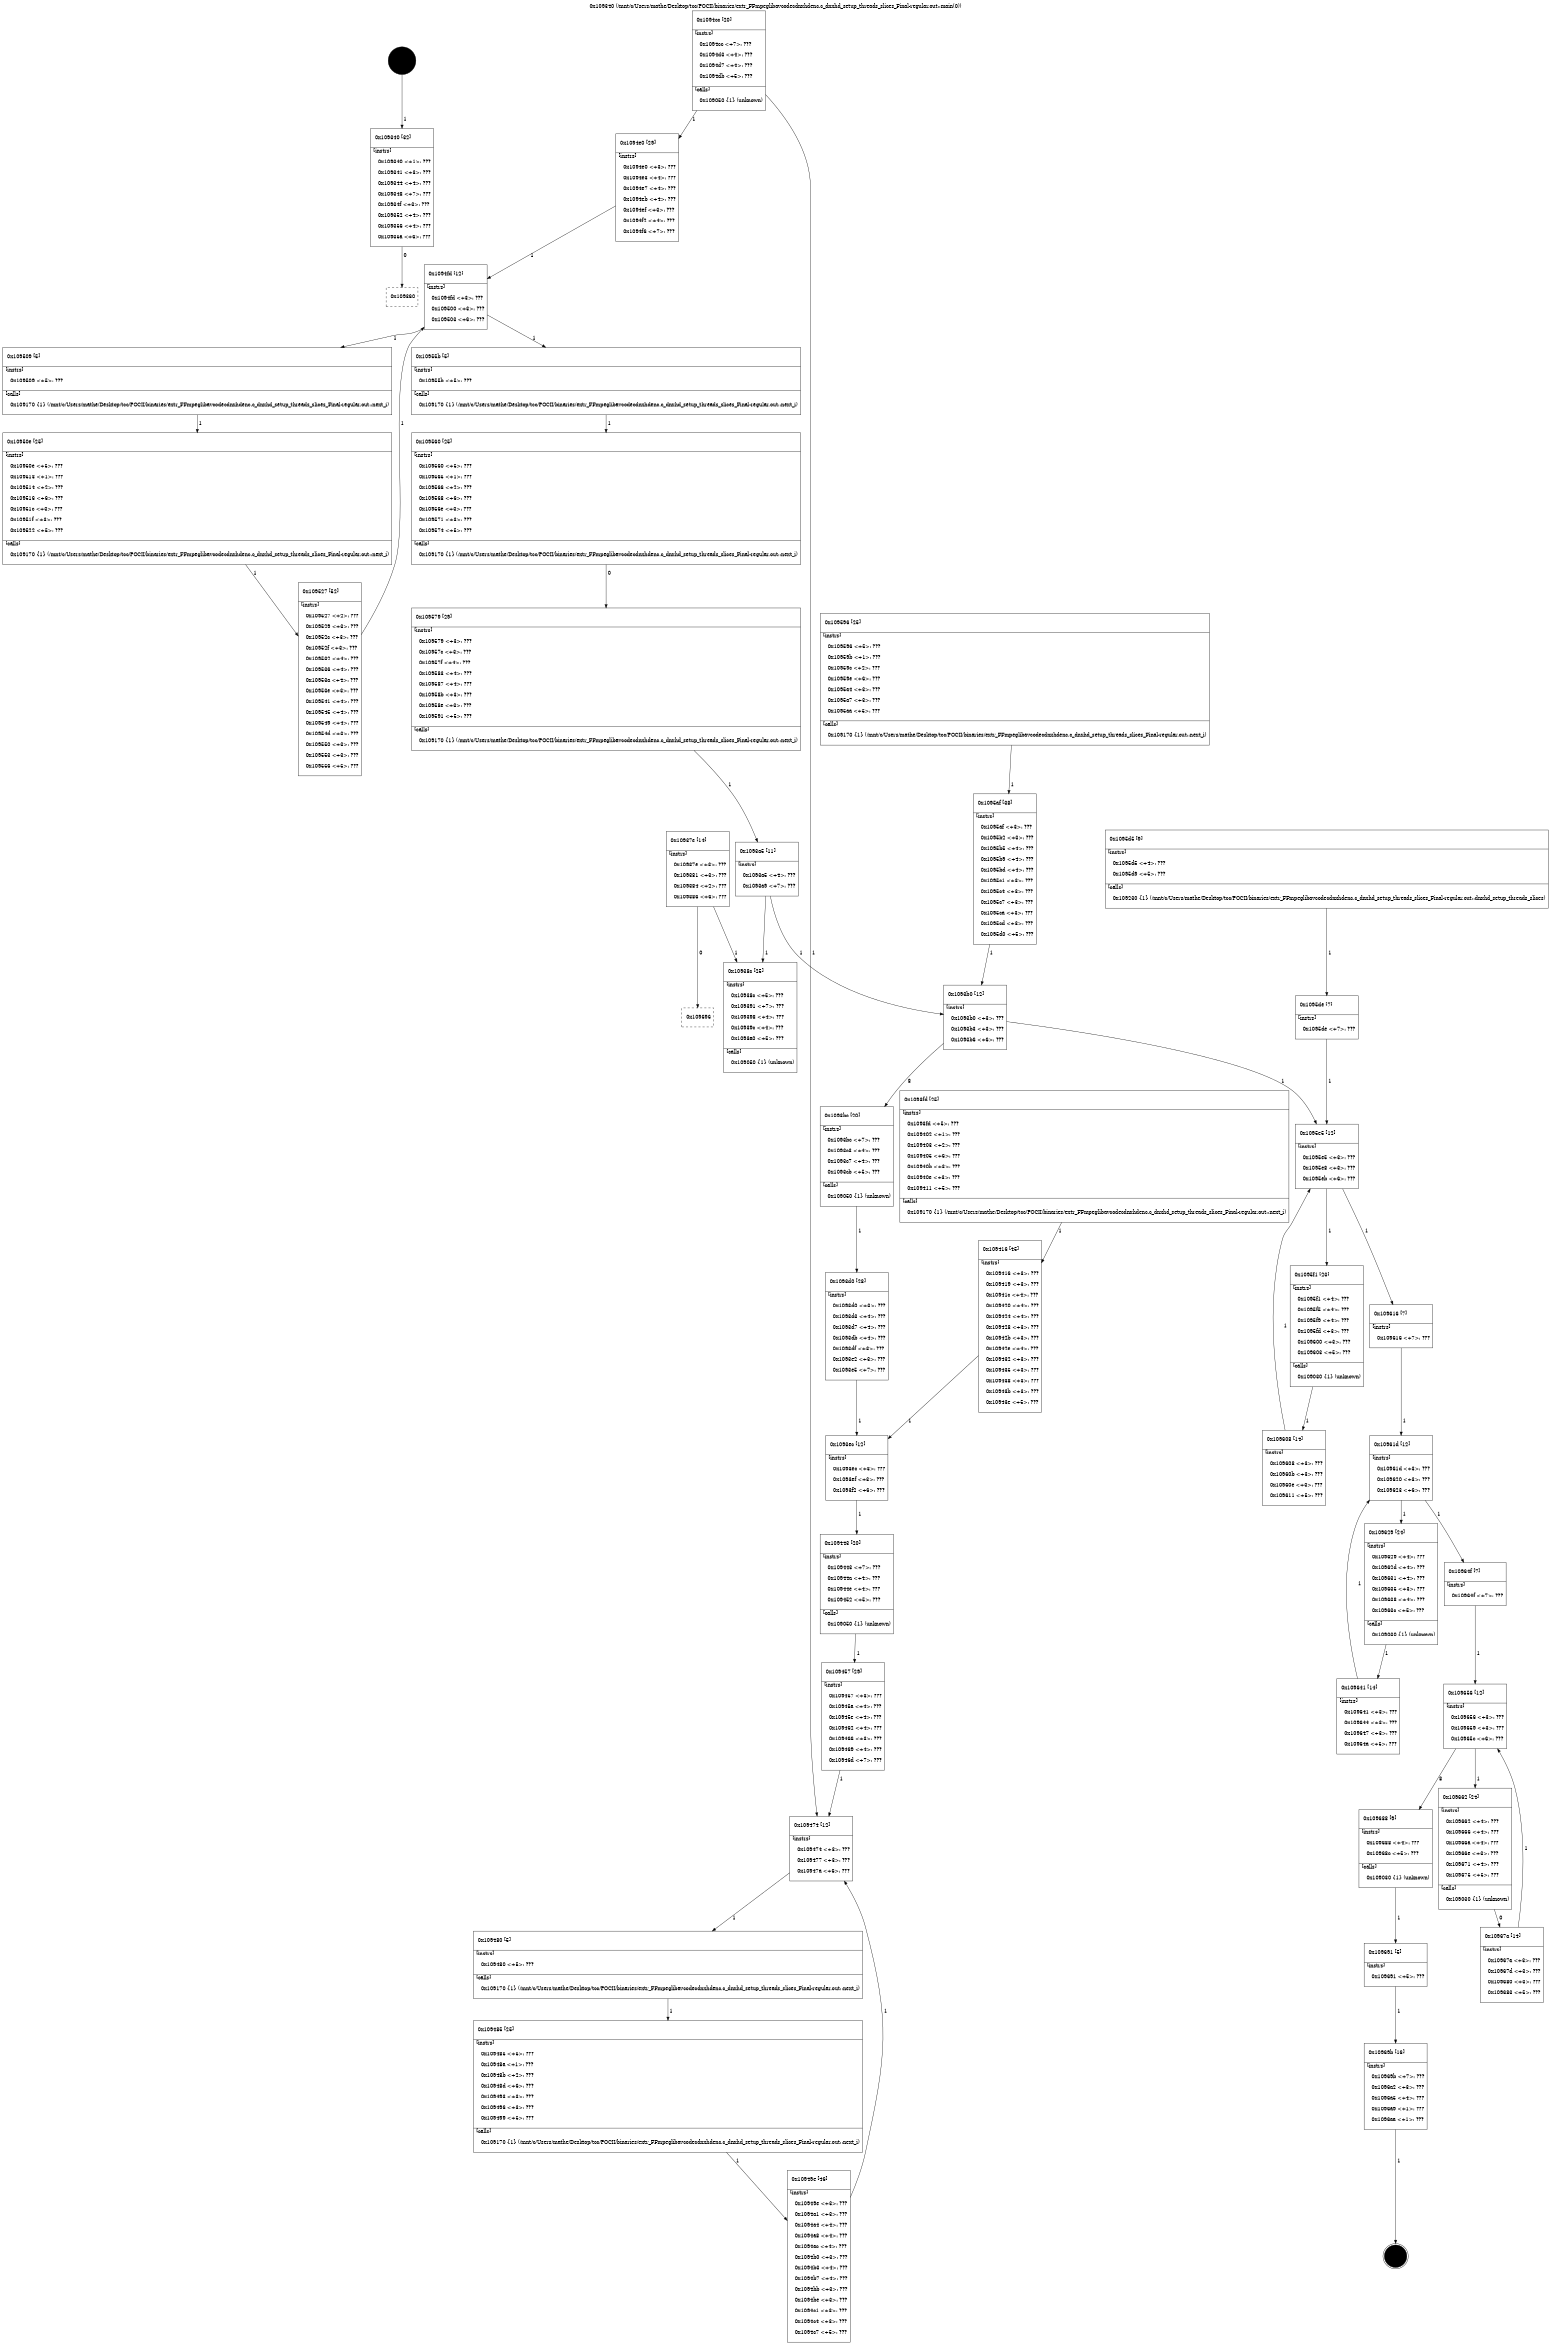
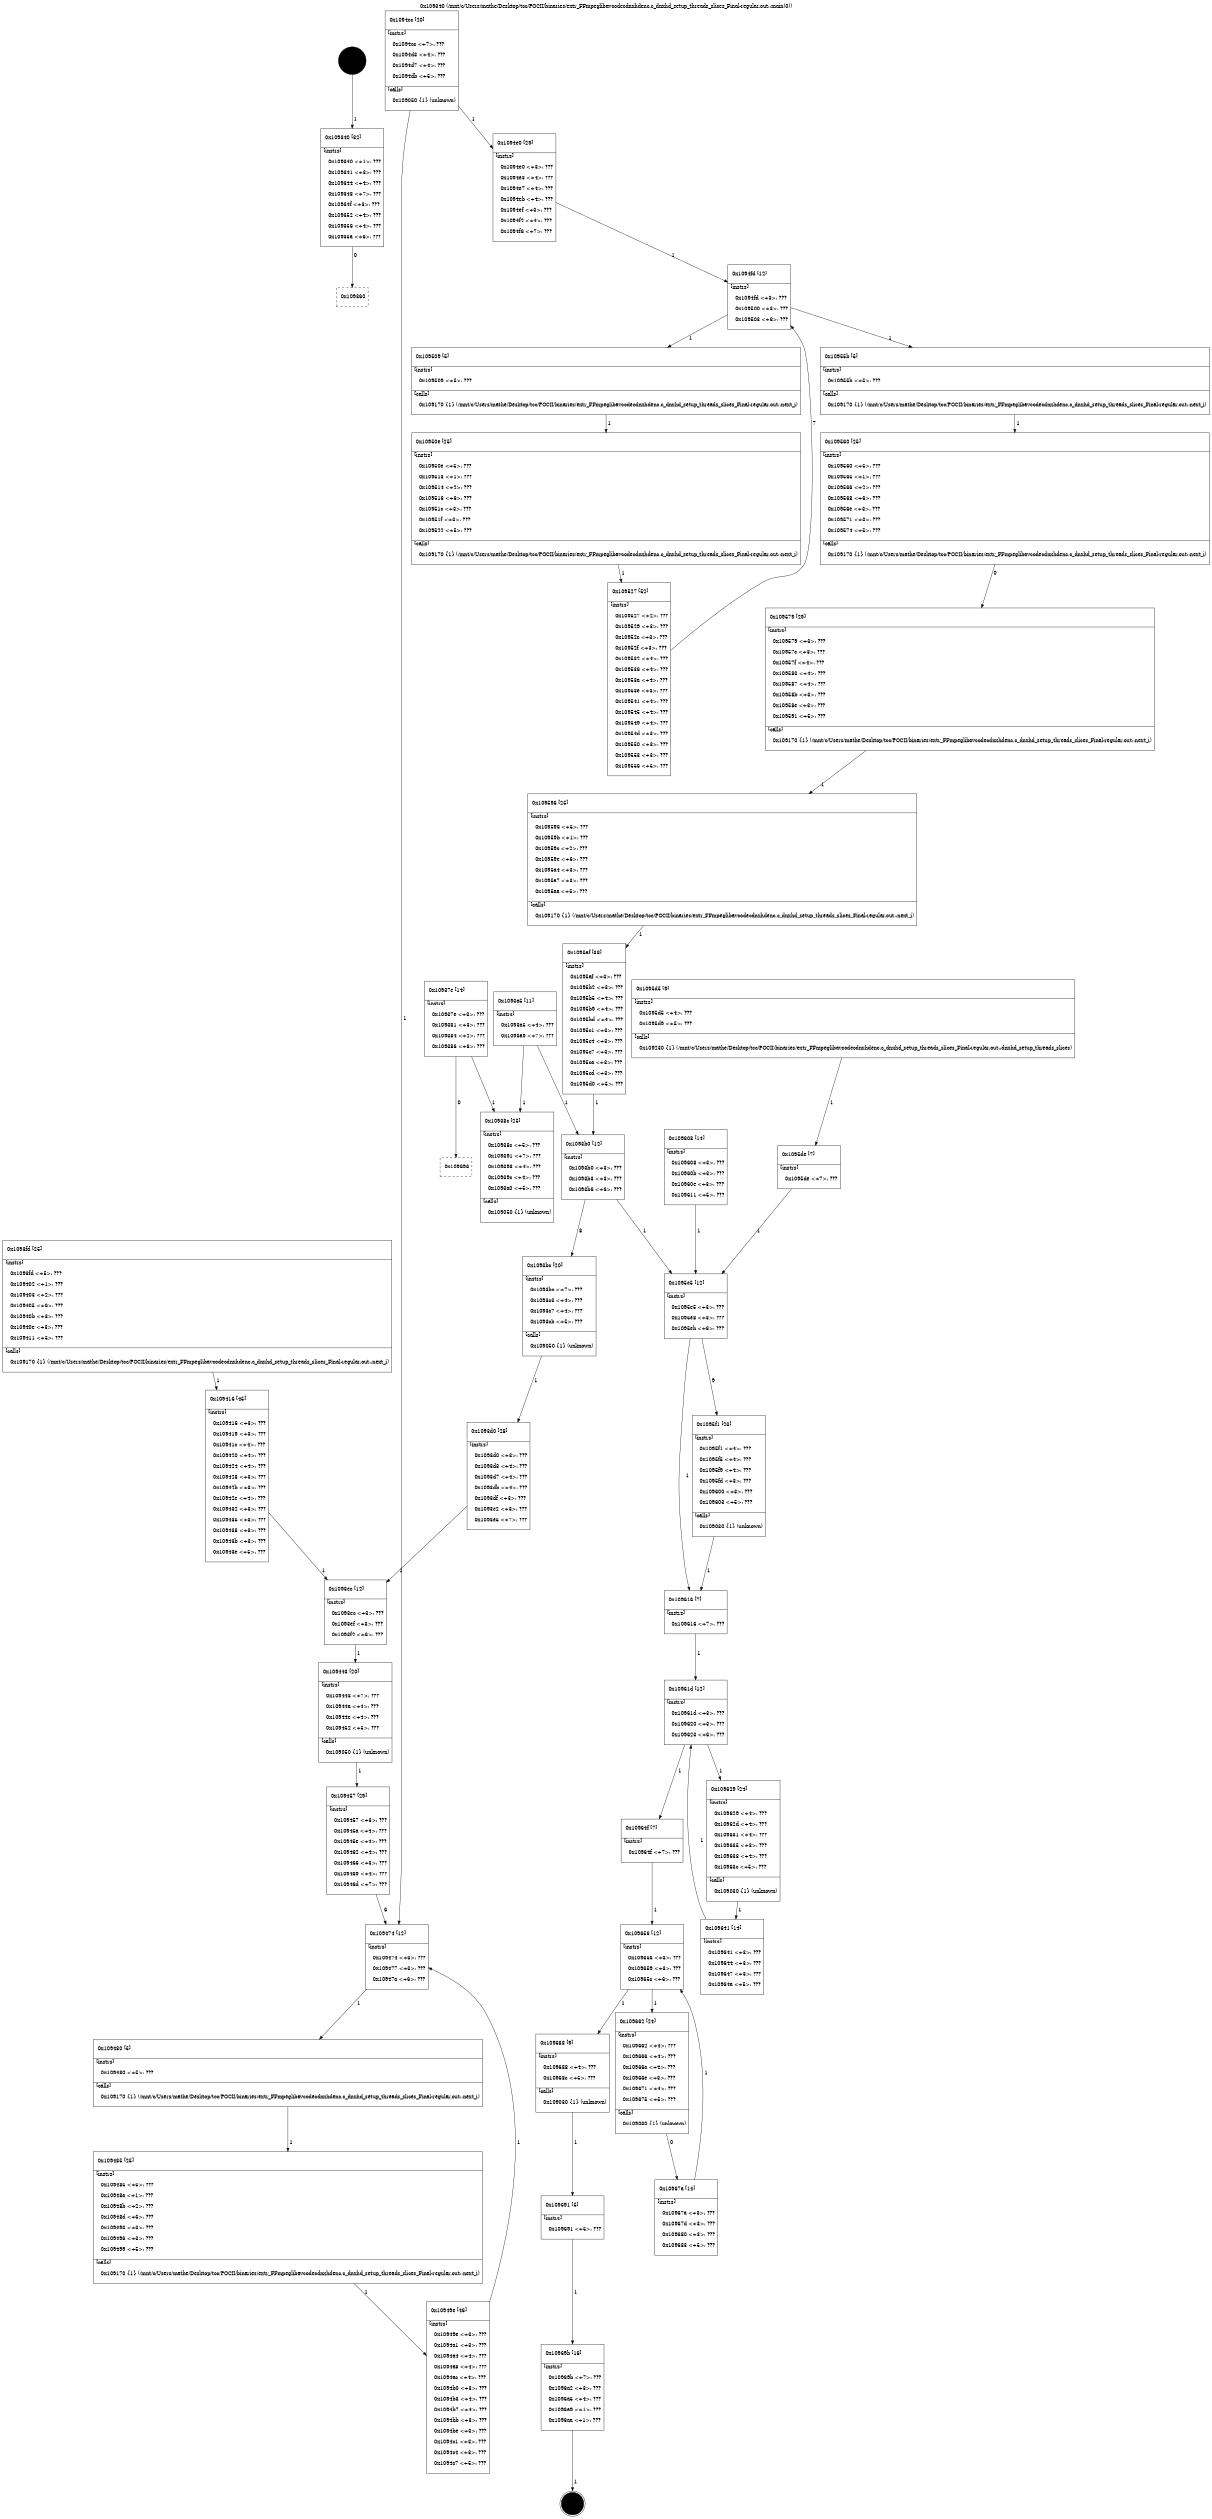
edge "0x109527 [52]" -> "0x1094fd [12]": label " 1" -> " 7"
edge "0x109579 [29]" -> "0x1093a5 [11]": now "0x109579 [29]" -> "0x109596 [25]"
edge "0x1095e5 [12]" -> "0x1095f1 [23]": label " 1" -> " 9"
edge "0x1095f1 [23]" -> "0x109608 [14]": now "0x1095f1 [23]" -> "0x109616 [7]"
edge "0x109457 [29]" -> "0x109474 [12]": label " 1" -> " 6"
edge "0x109656 [12]" -> "0x109688 [9]": label " 8" -> " 1"
